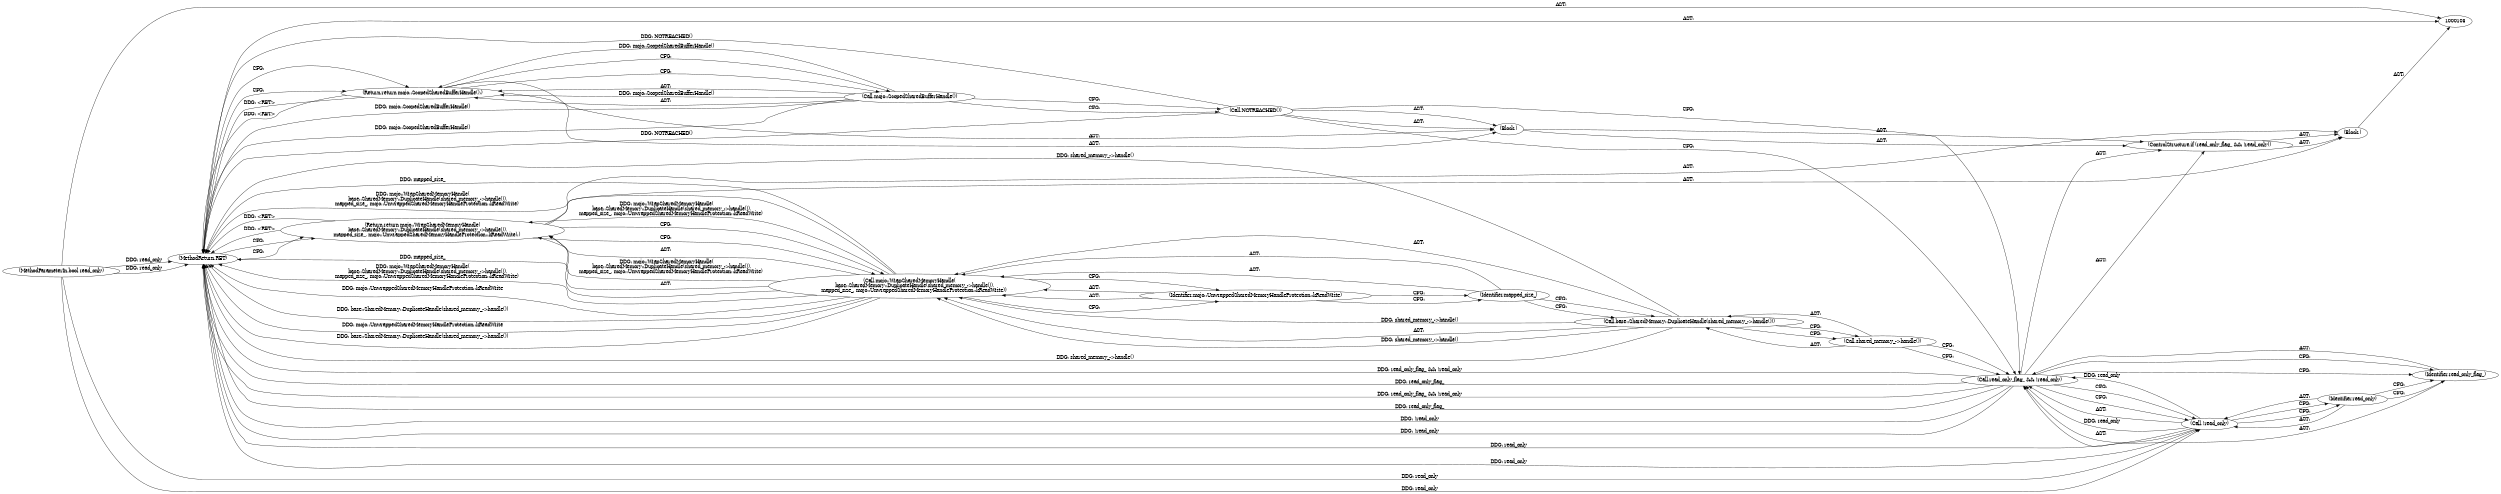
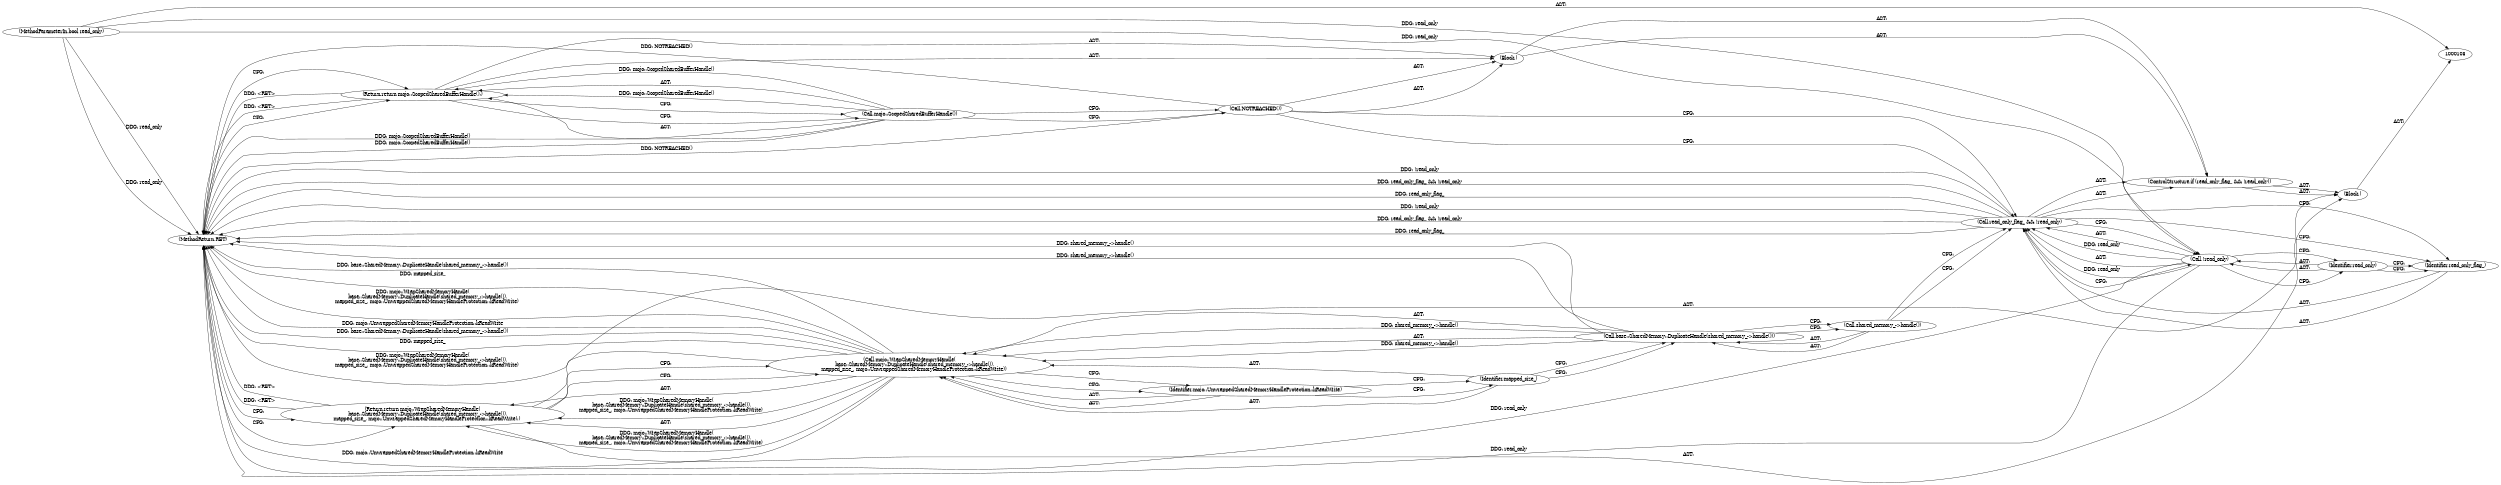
edge "(MethodReturn,RET)" -> "1000108": removed, label "AST:"
